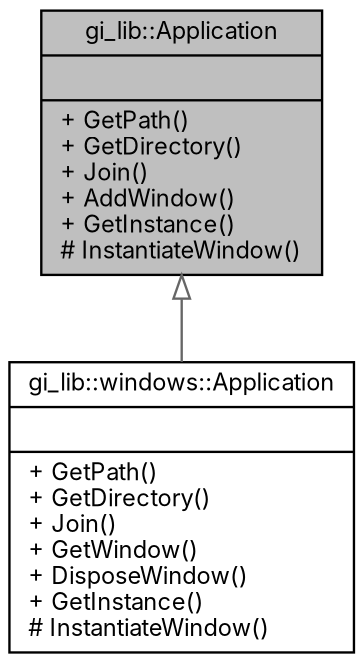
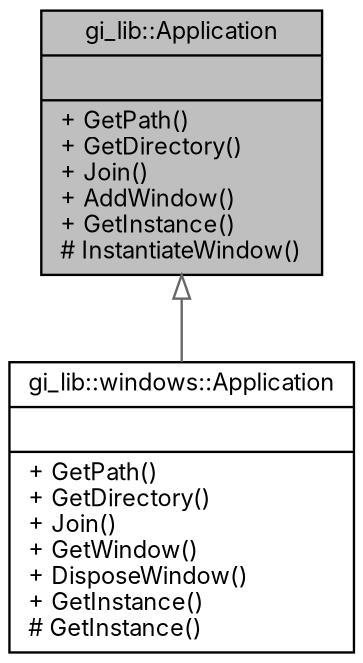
node "gi_lib::windows::Application": text "# InstantiateWindow()" -> "# GetInstance()"
